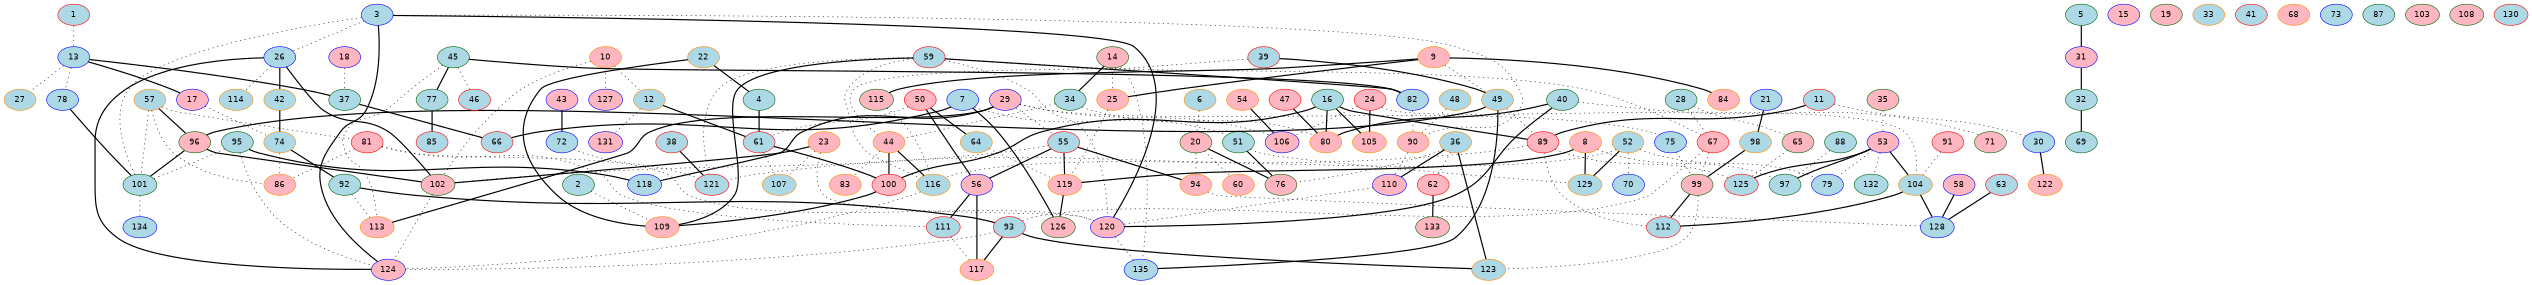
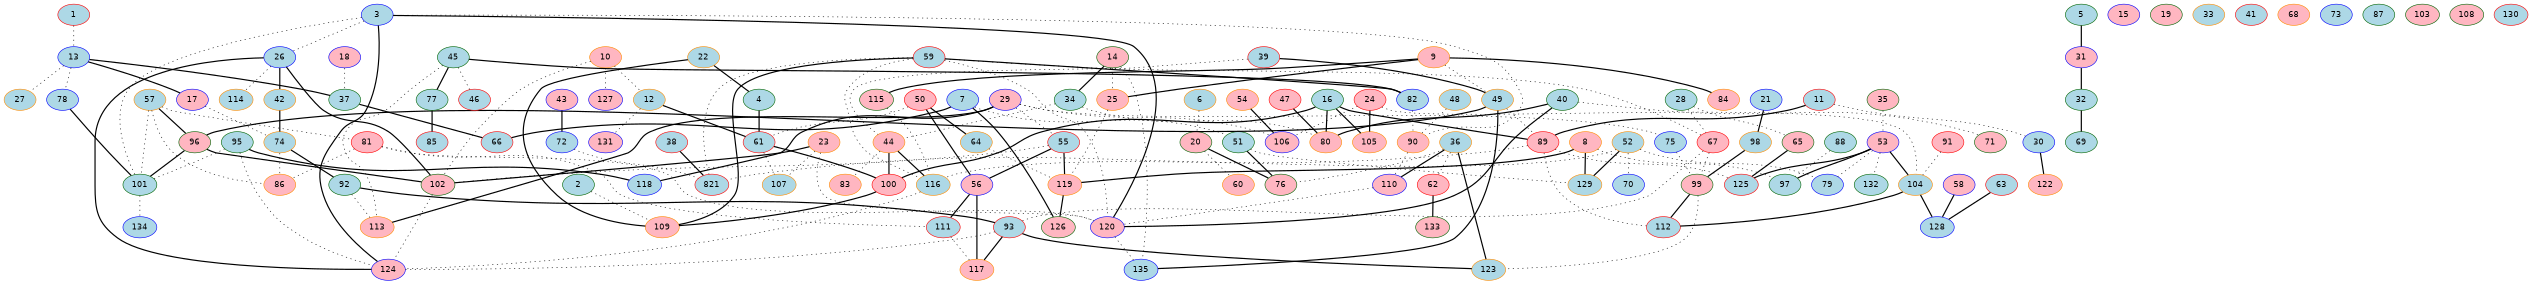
edge "65" -- "125": style dotted -> bold
node "121": label "121" -> "821"
node "94": removed
